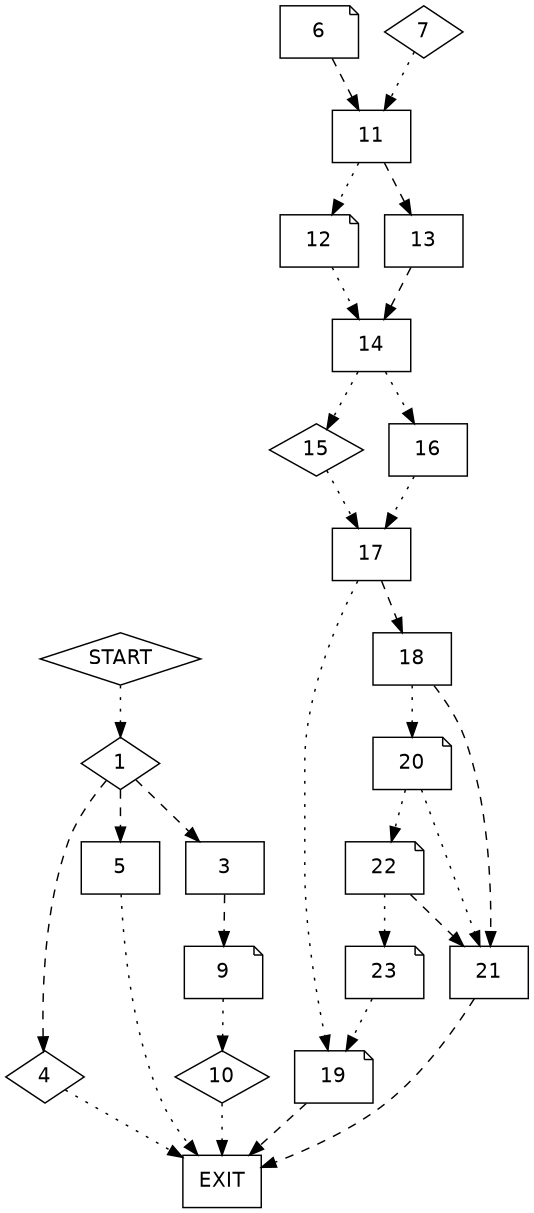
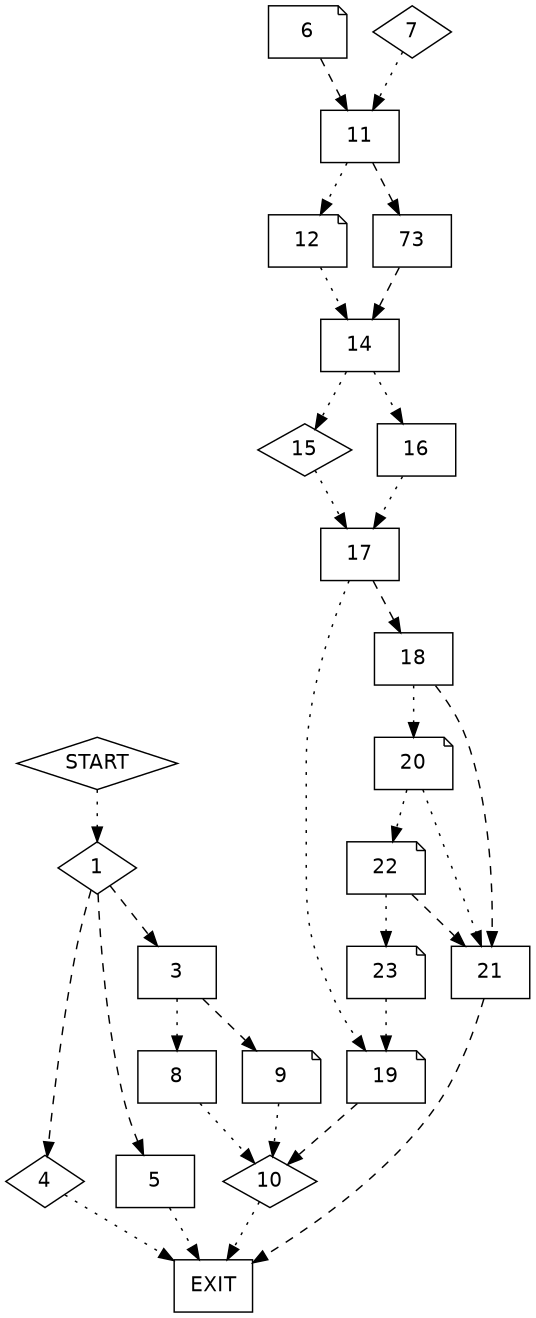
node "13": label "13" -> "73"
node "8": added
edge "19" -> "EXIT": now "19" -> "10"
